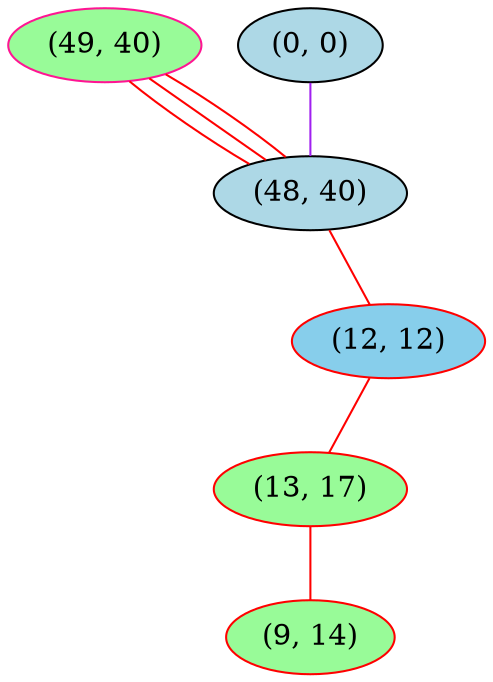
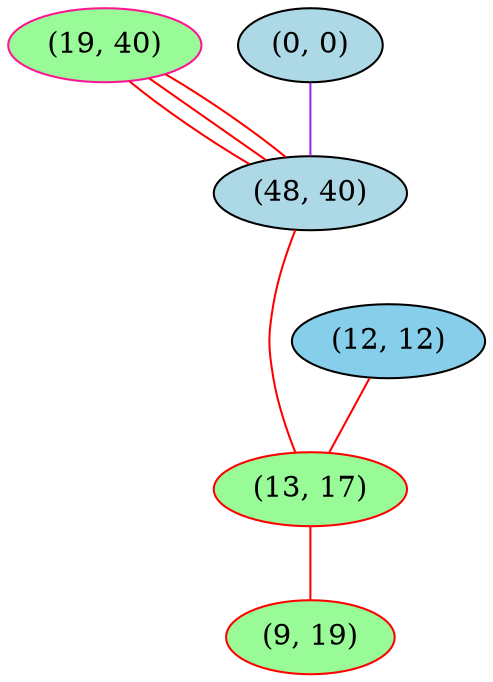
node "(49, 40)": label "(49, 40)" -> "(19, 40)"
edge "(48, 40)" -- "(12, 12)": now "(48, 40)" -- "(13, 17)"
node "(12, 12)": color red -> black
node "(9, 14)": label "(9, 14)" -> "(9, 19)"
